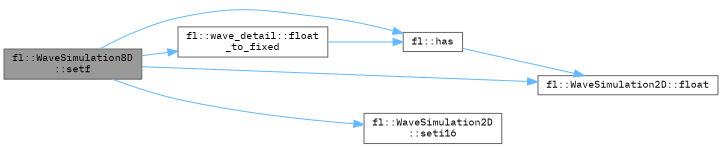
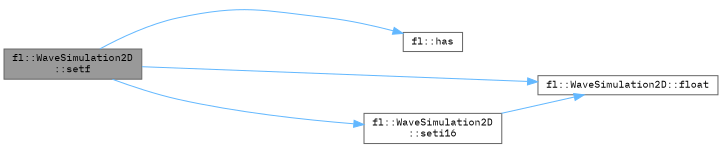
node "fl::wave_detail::float _to_fixed": removed
edge "fl::has" -> "fl::WaveSimulation2D::float": now "fl::WaveSimulation2D ::seti16" -> "fl::WaveSimulation2D::float"
node "fl::WaveSimulation8D ::setf": label "fl::WaveSimulation8D ::setf" -> "fl::WaveSimulation2D ::setf"
